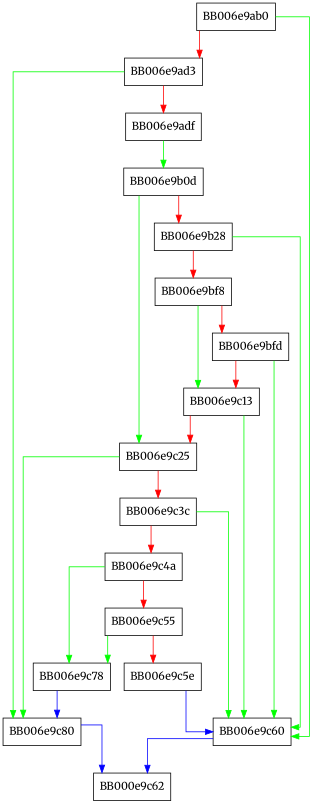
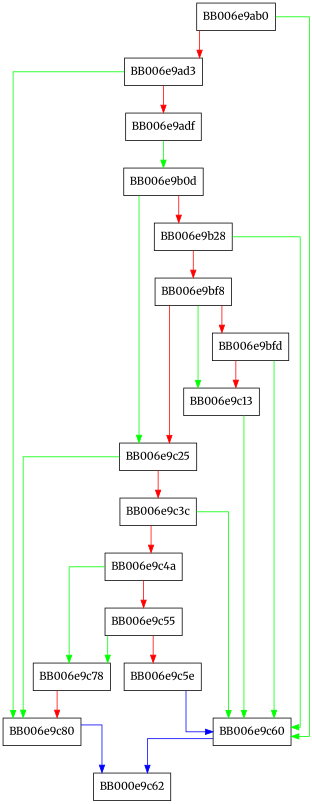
edge "BB006e9c13" -> "BB006e9c25": now "BB006e9bf8" -> "BB006e9c25"
edge "BB006e9c78" -> "BB006e9c80": color blue -> red
